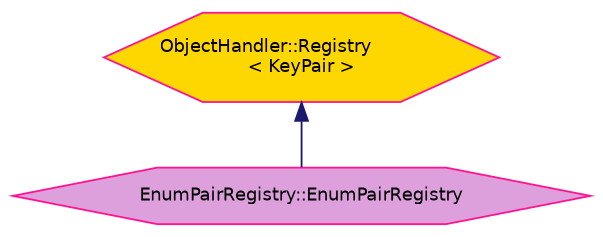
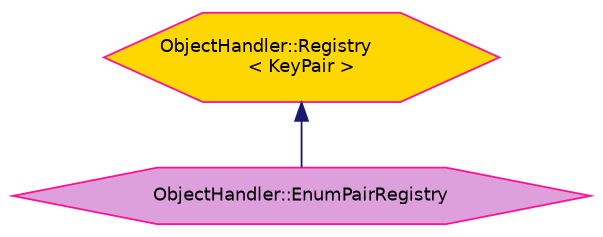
node "EnumPairRegistry::EnumPairRegistry": label "EnumPairRegistry::EnumPairRegistry" -> "ObjectHandler::EnumPairRegistry"
